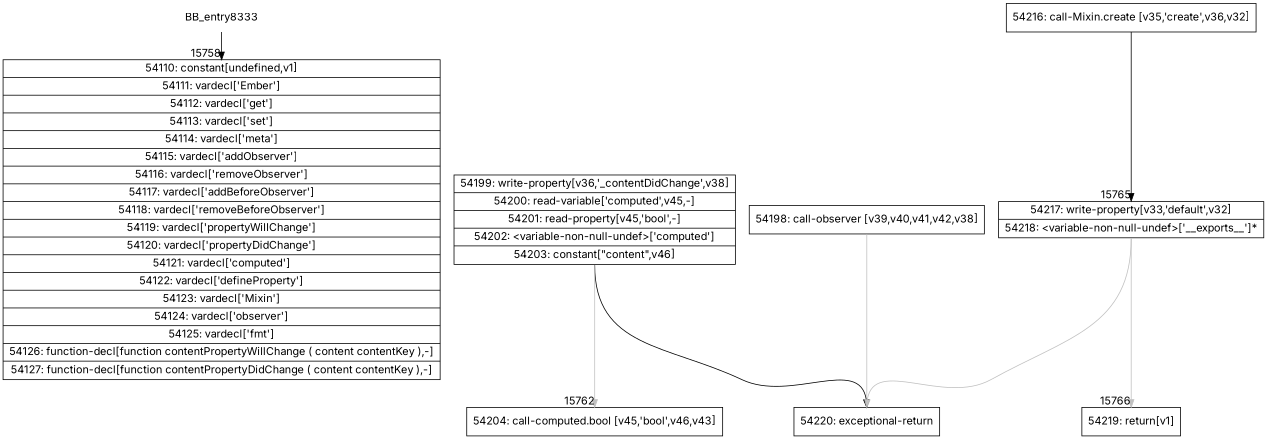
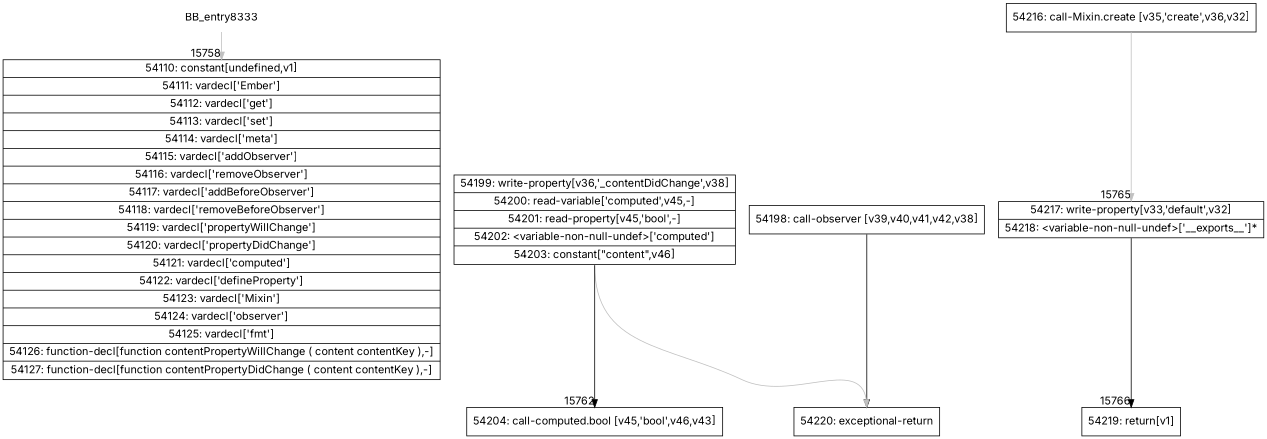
edge "BB_entry8333" -> "54110: constant[undefined,v1]": color black -> gray
edge "54216: call-Mixin.create [v35,'create',v36,v32]" -> "54217: write-property[v33,'default',v32]": color black -> gray
edge "54198: call-observer [v39,v40,v41,v42,v38]" -> "54220: exceptional-return": color gray -> black
edge "54217: write-property[v33,'default',v32]" -> "54219: return[v1]": color gray -> black
edge "54199: write-property[v36,'_contentDidChange',v38]" -> "54204: call-computed.bool [v45,'bool',v46,v43]": color gray -> black
edge "54217: write-property[v33,'default',v32]" -> "54220: exceptional-return": removed
edge "54199: write-property[v36,'_contentDidChange',v38]" -> "54220: exceptional-return": color black -> gray
